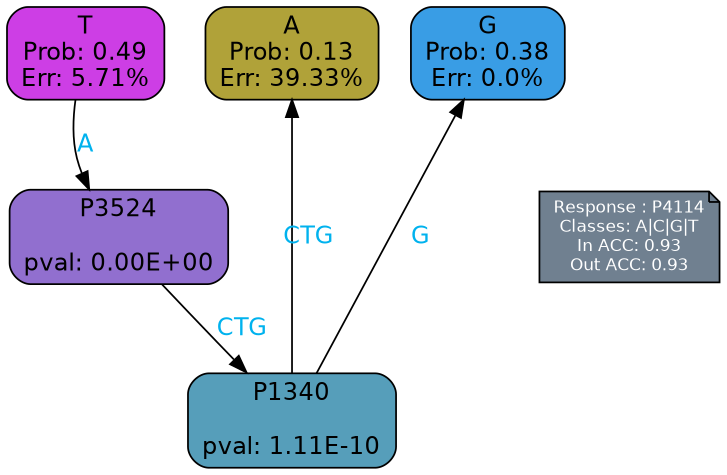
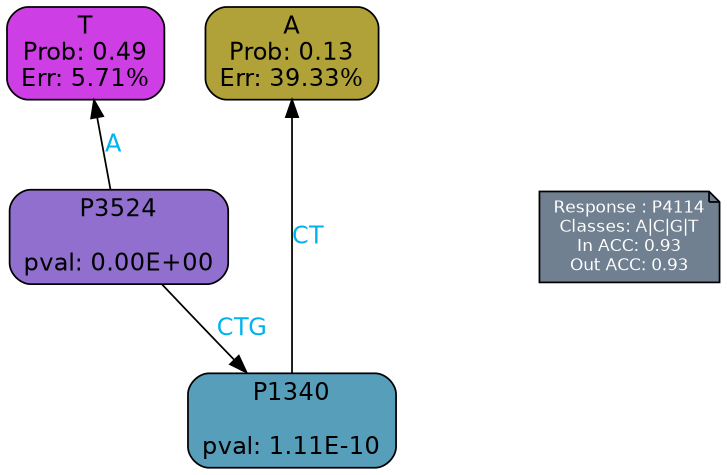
node "G Prob: 0.38 Err: 0.0%": removed
edge "T Prob: 0.49 Err: 5.71%" -> "P3524 pval: 0.00E+00": reversed
edge "P1340 pval: 1.11E-10" -> "A Prob: 0.13 Err: 39.33%": label "CTG" -> "CT"
